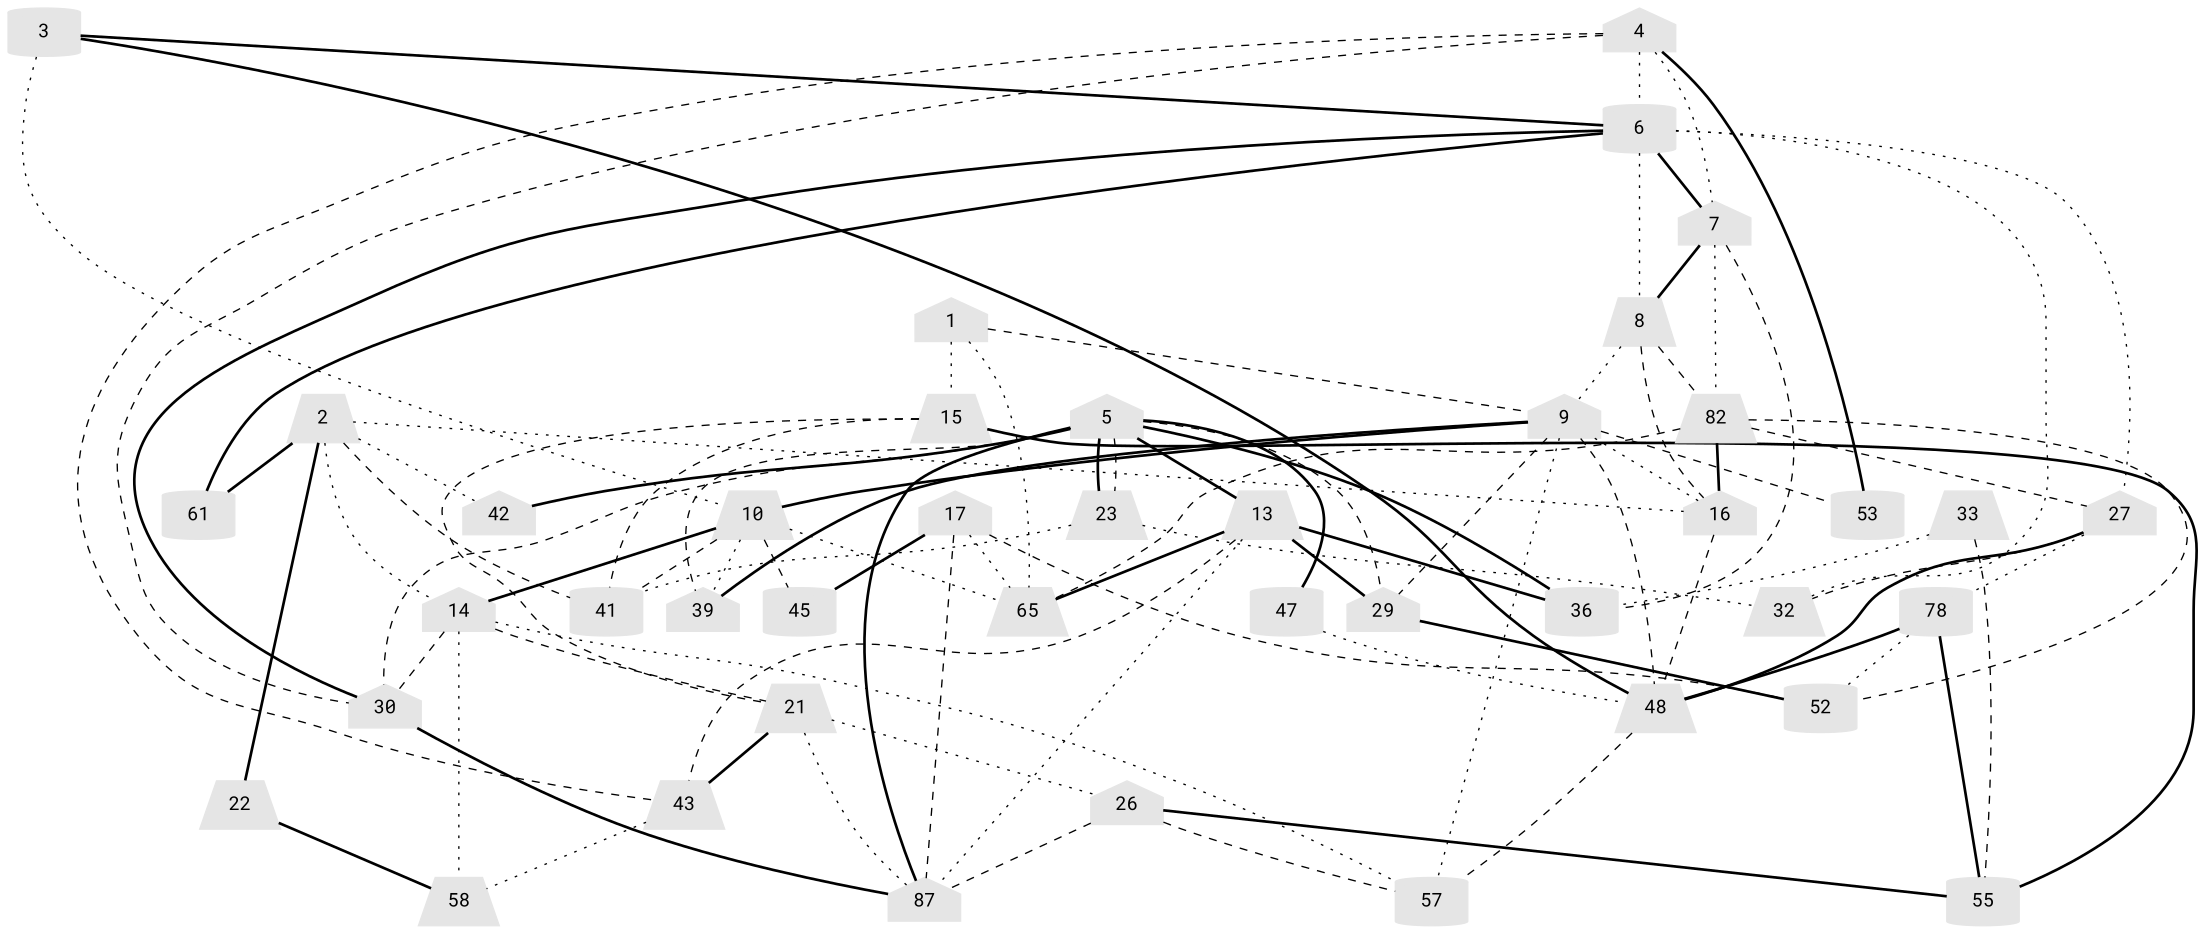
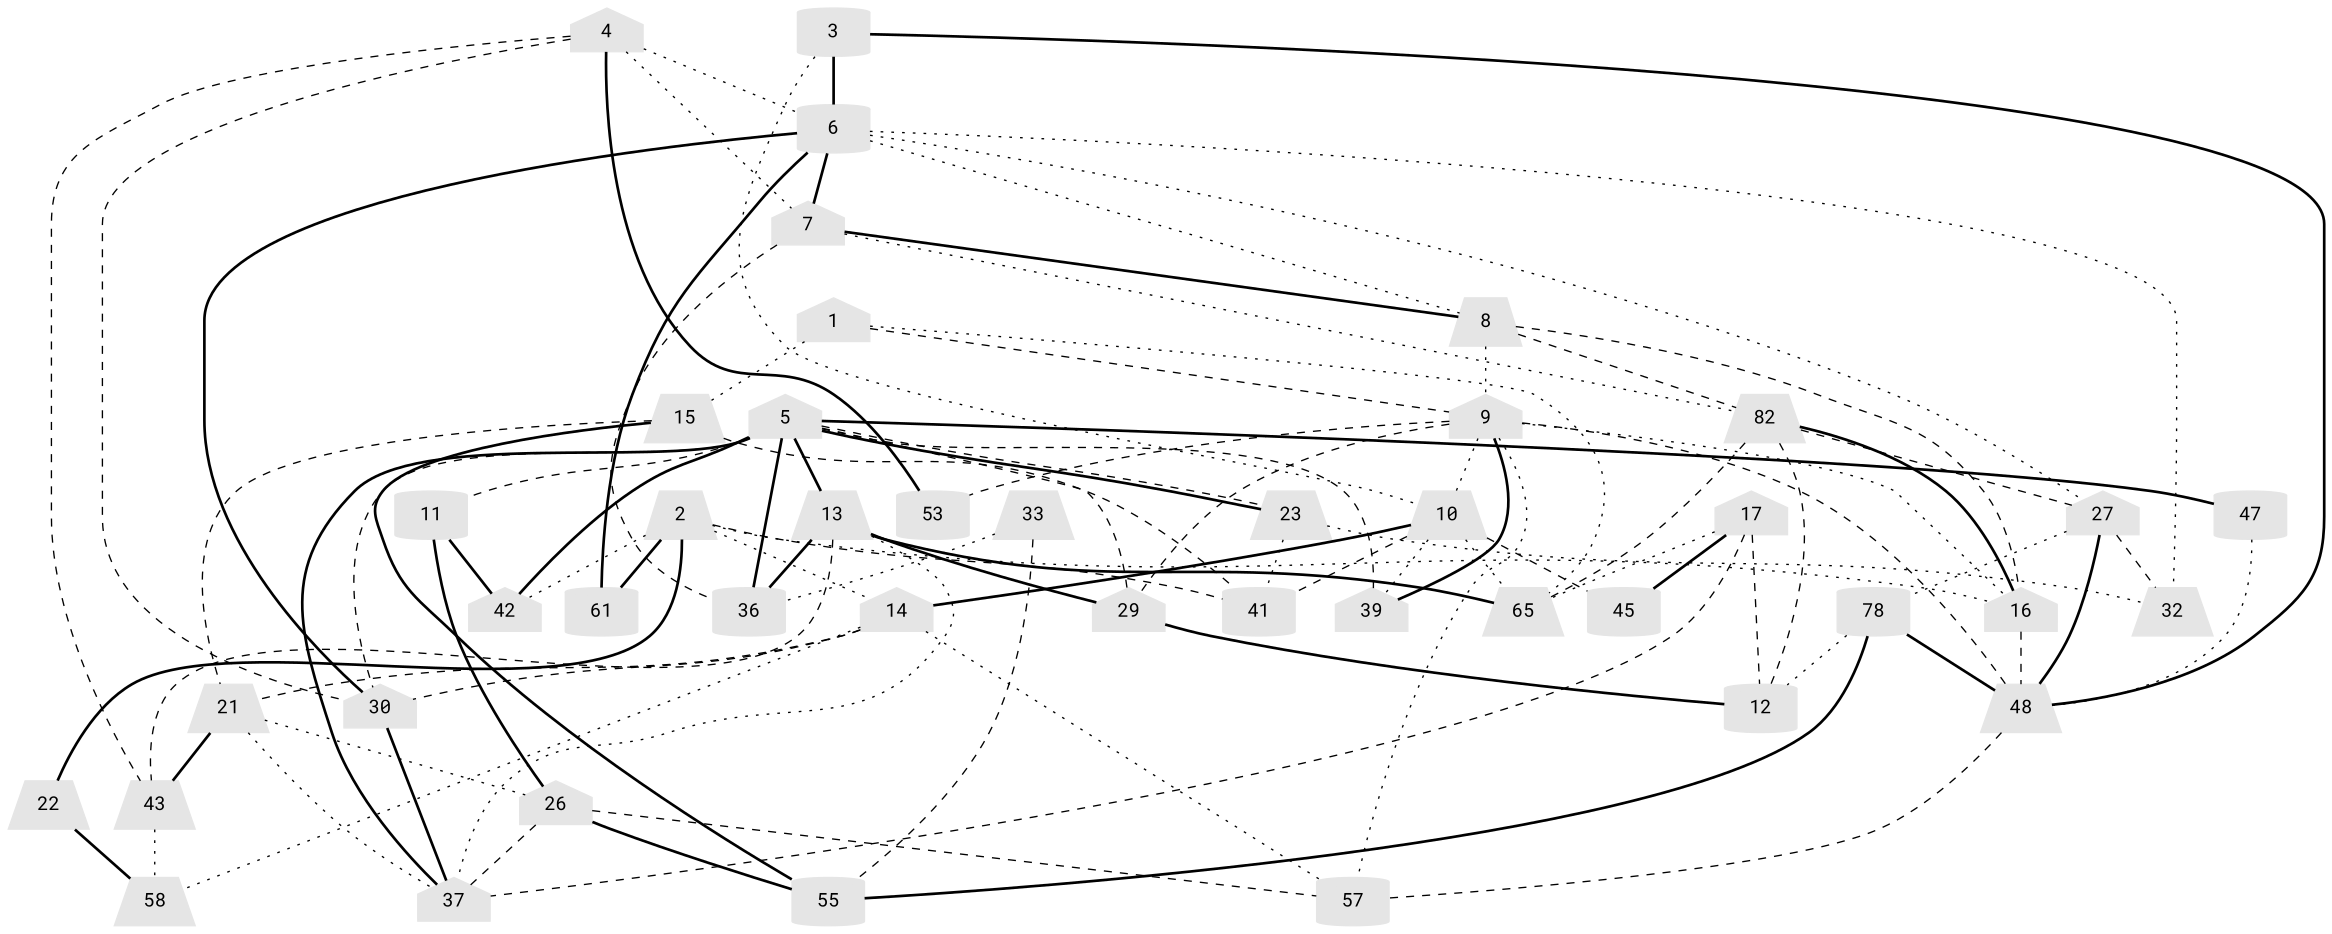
edge "9" -- "10": style bold -> dotted
node "11": added
node "52": label "52" -> "12"
node "87": label "87" -> "37"
